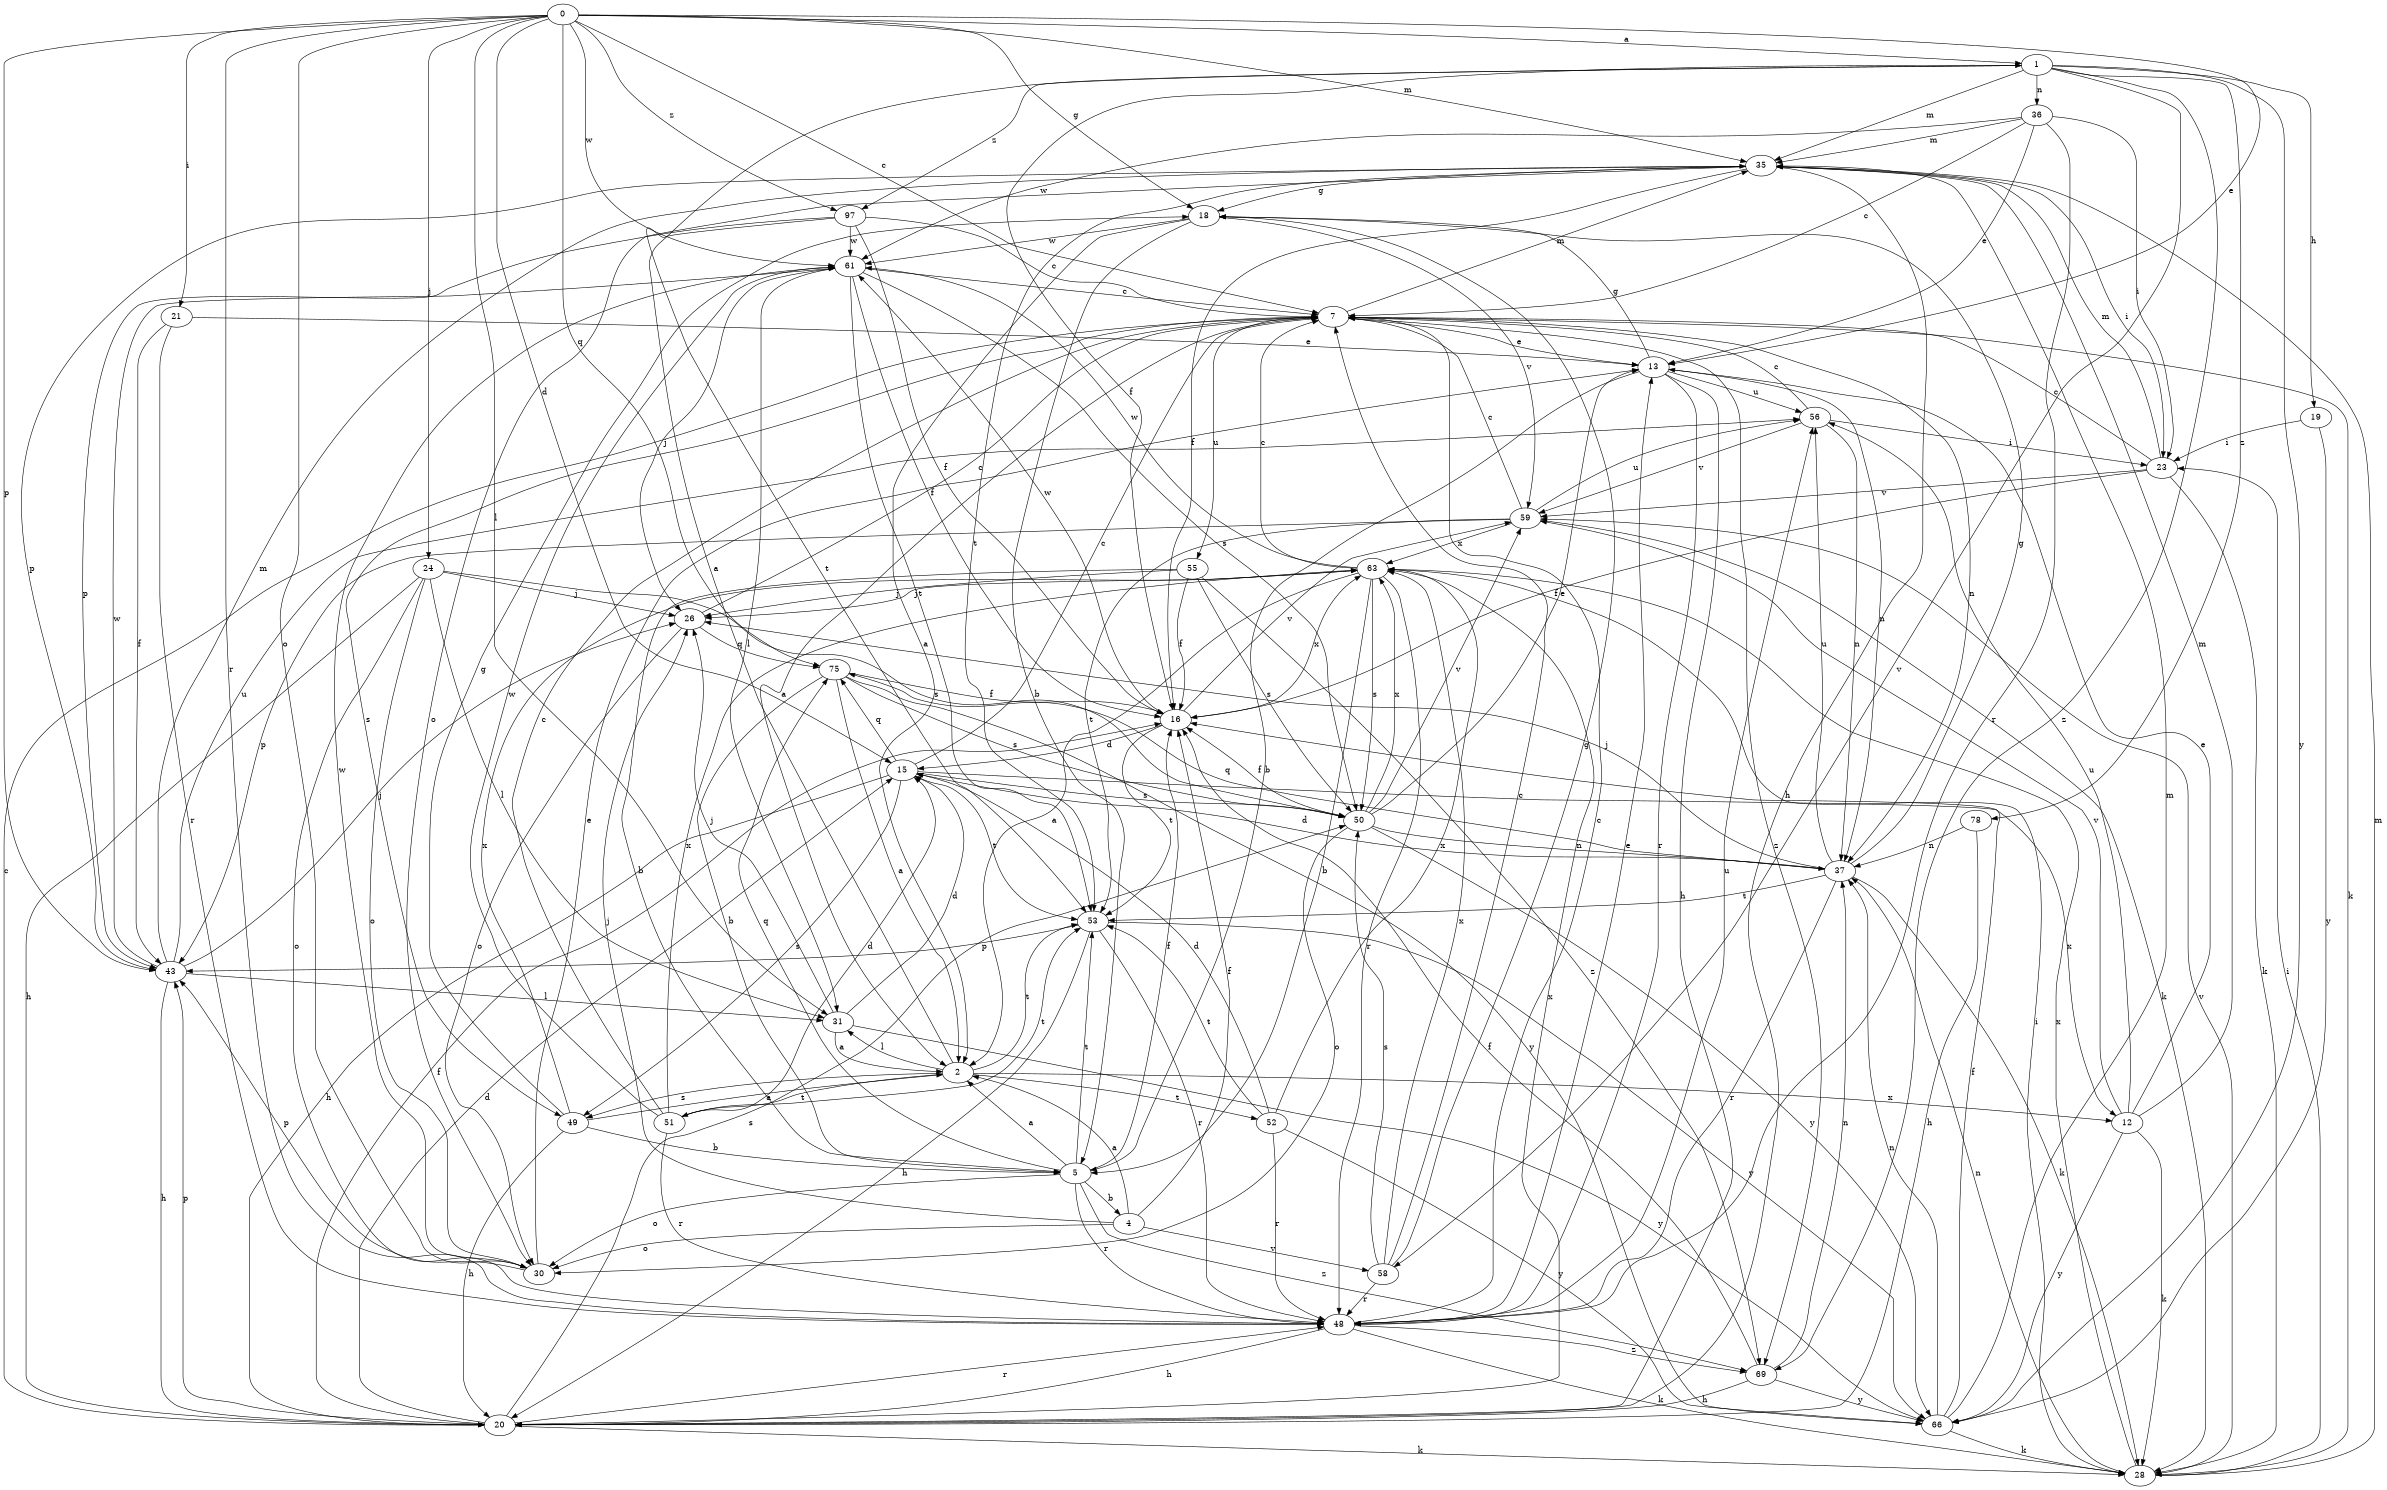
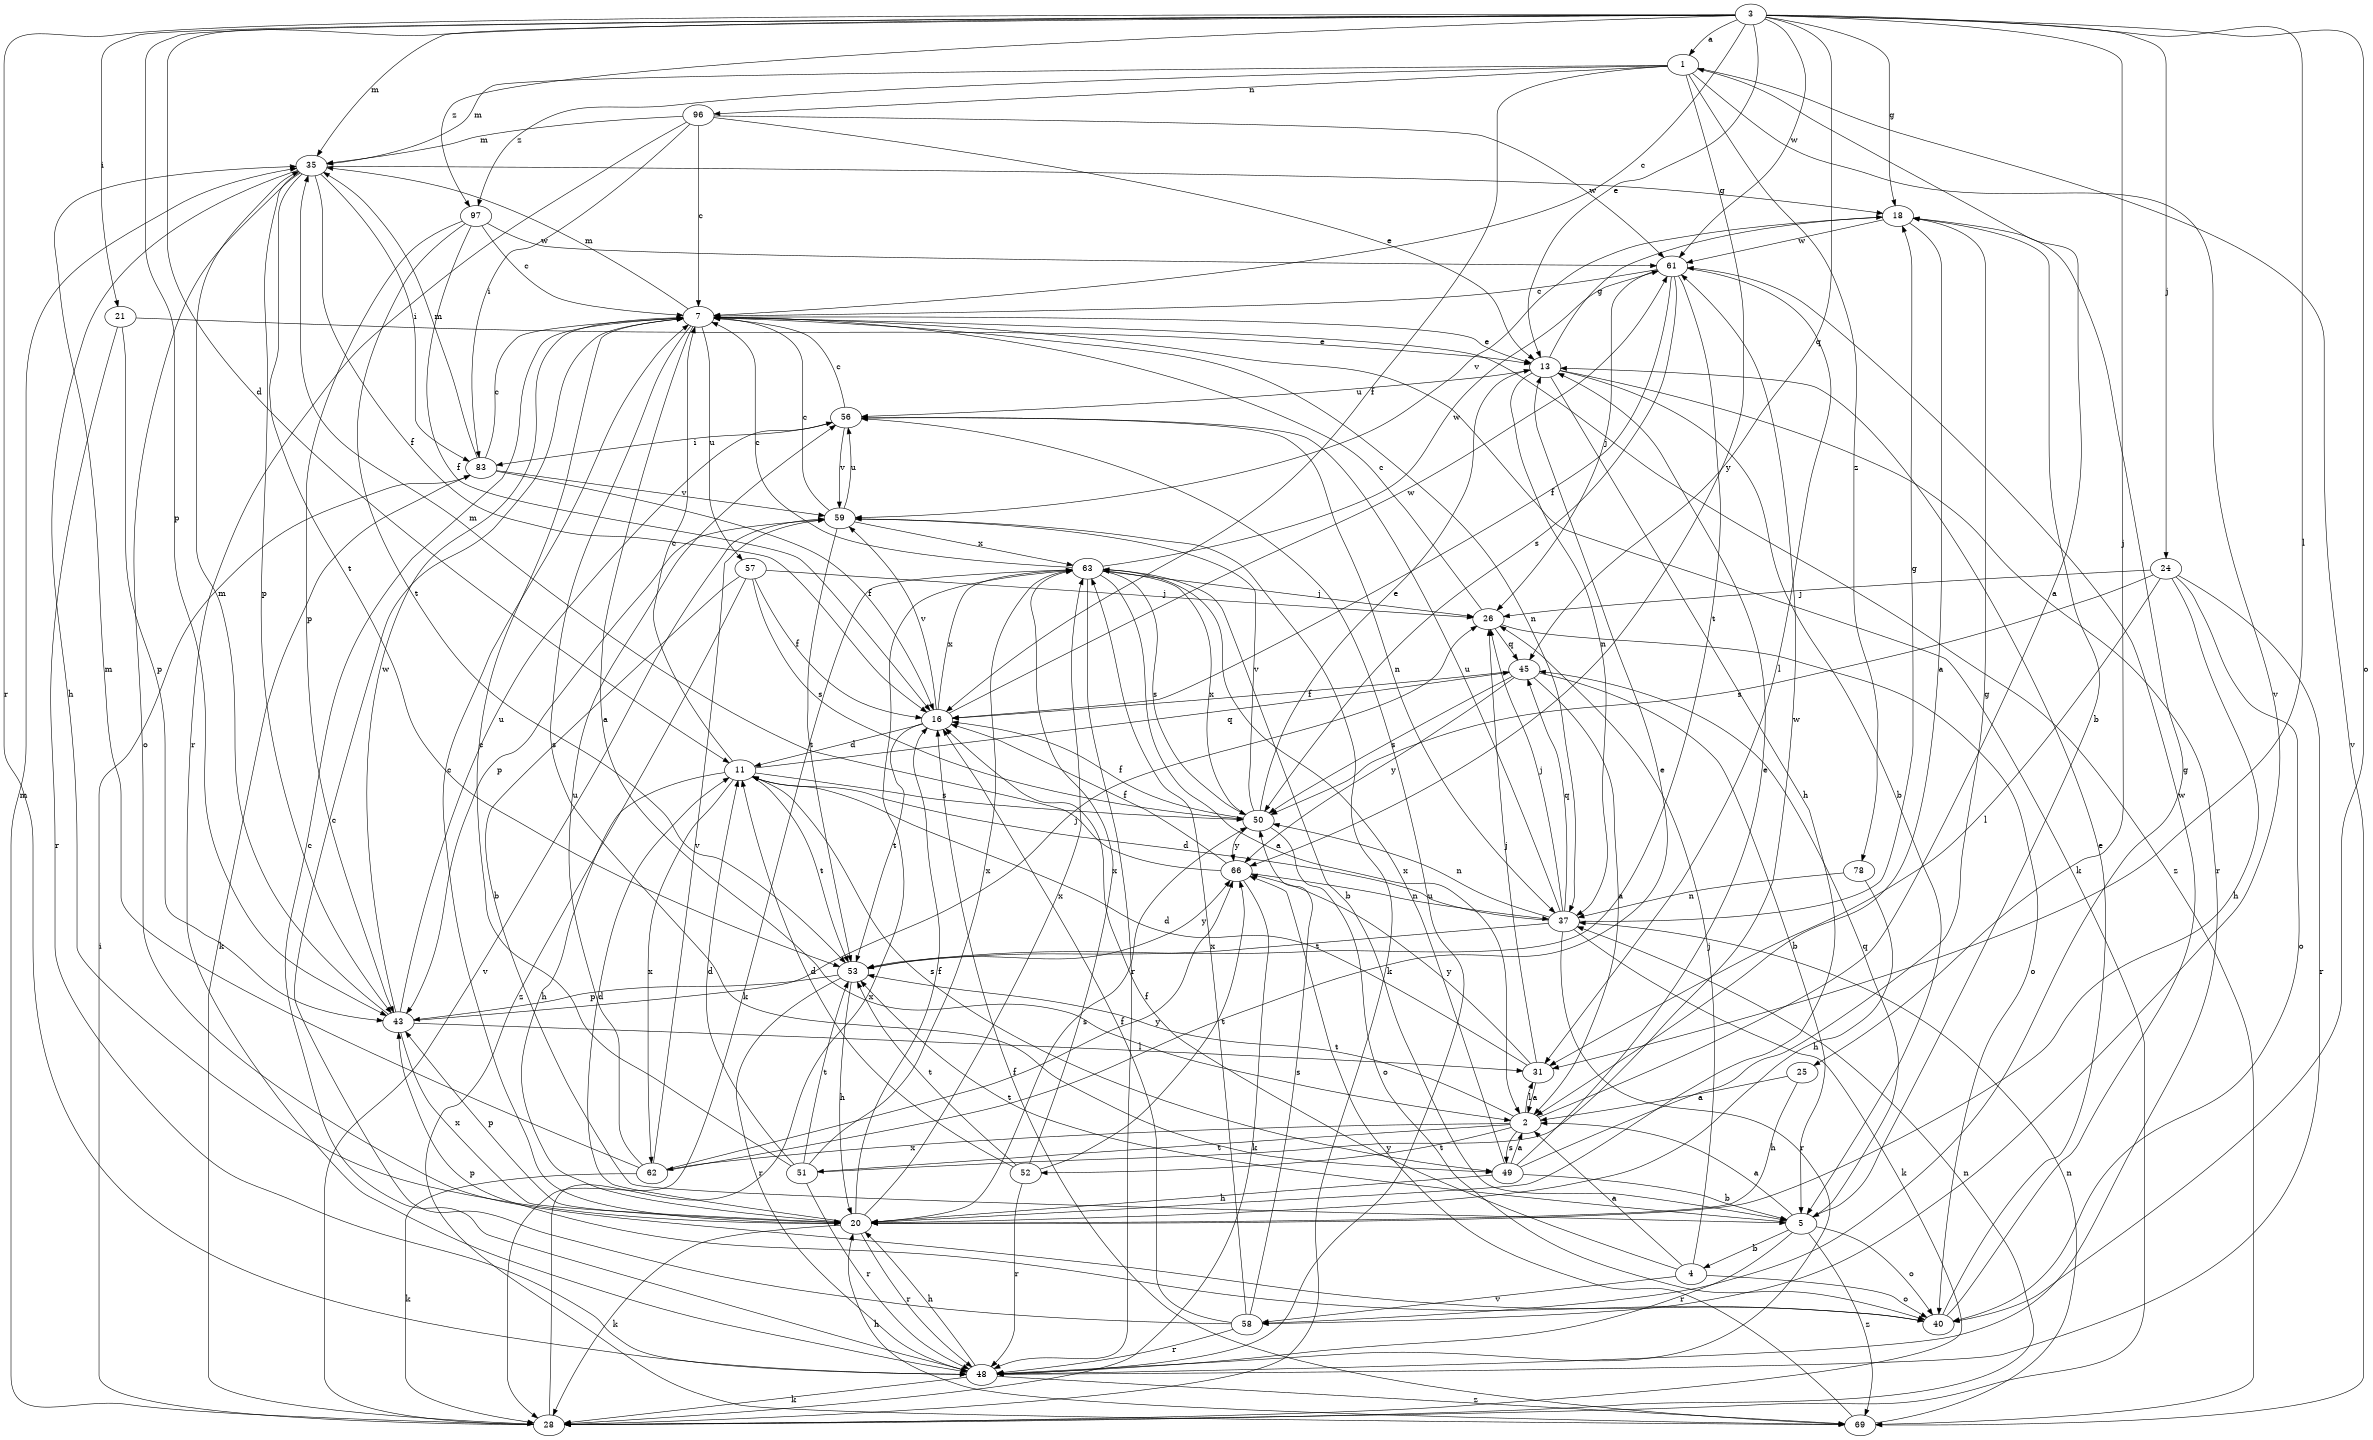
node "0": label "0" -> "3"
node "36": label "36" -> "96"
edge "43" -> "61": now "43" -> "7"
node "19": removed
node "23": label "23" -> "83"
node "55": label "55" -> "57"
edge "21" -> "43": label "f" -> "p"
node "75": label "75" -> "45"
edge "1" -> "69": label "z" -> "v"
node "15": label "15" -> "11"
edge "50" -> "37": reversed
edge "48" -> "13": now "49" -> "13"
edge "24" -> "48": label "o" -> "r"
edge "5" -> "16": now "58" -> "16"
edge "63" -> "28": label "i" -> "k"
node "25": added
node "12": label "12" -> "62"
edge "43" -> "20": label "h" -> "x"
node "30": label "30" -> "40"
edge "52" -> "66": label "y" -> "t"
